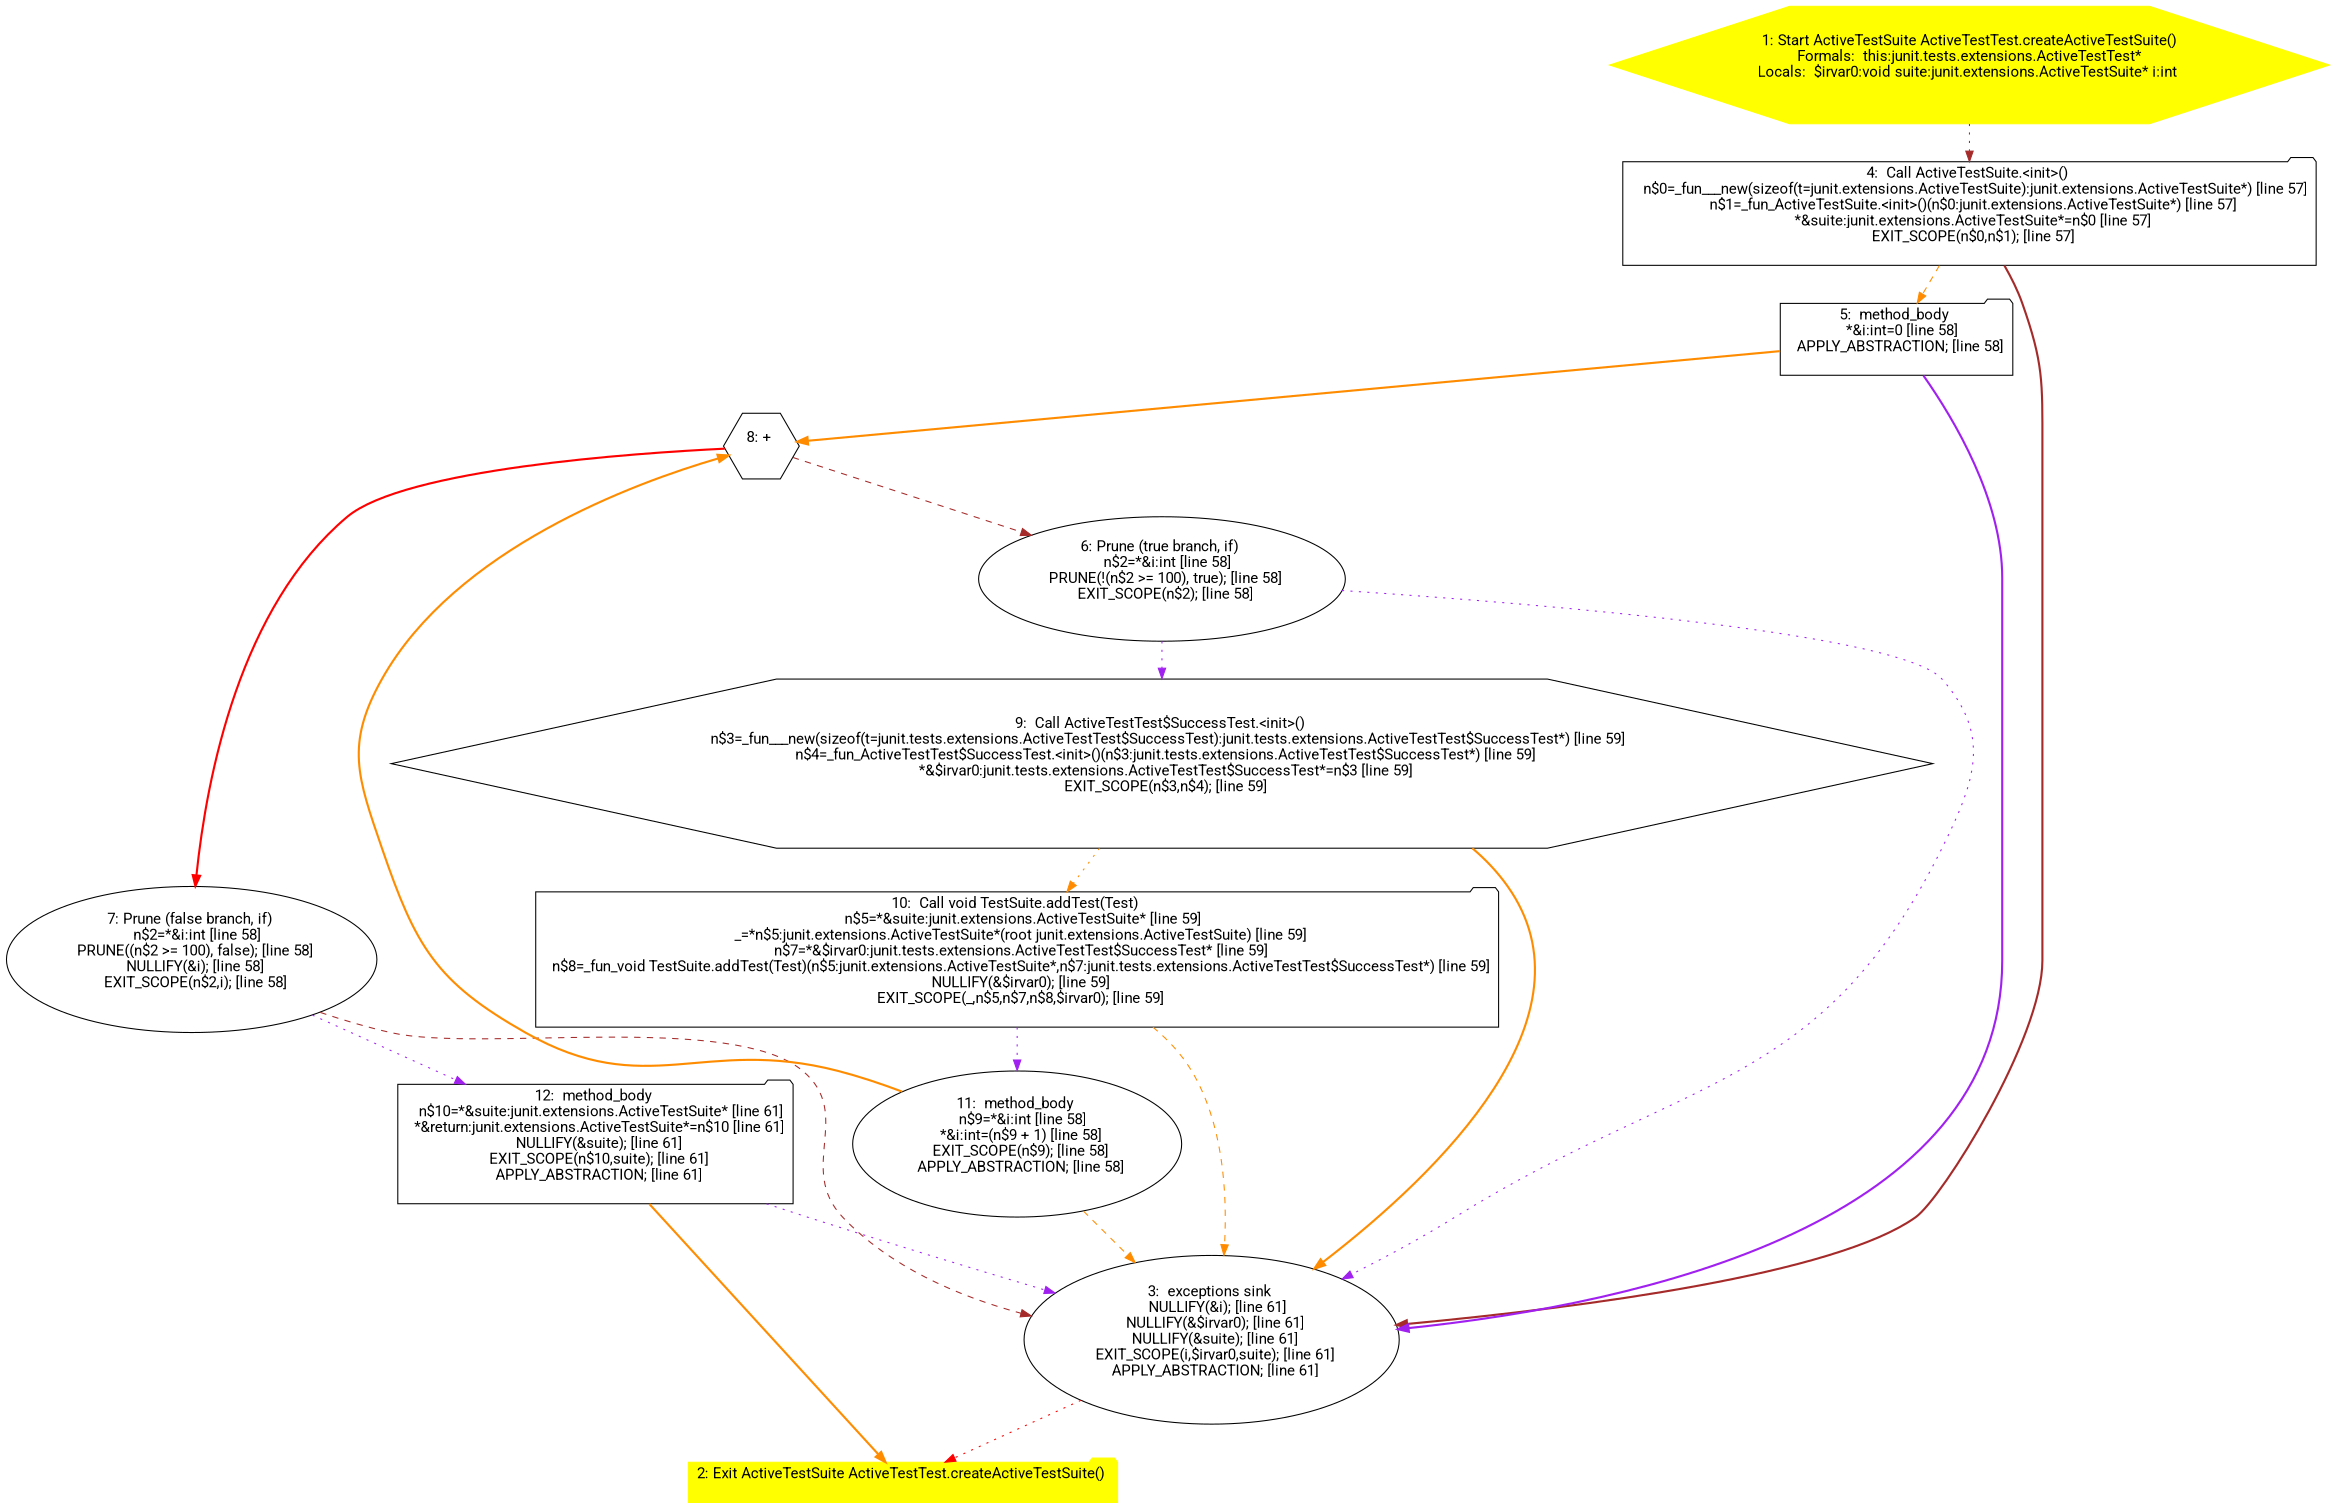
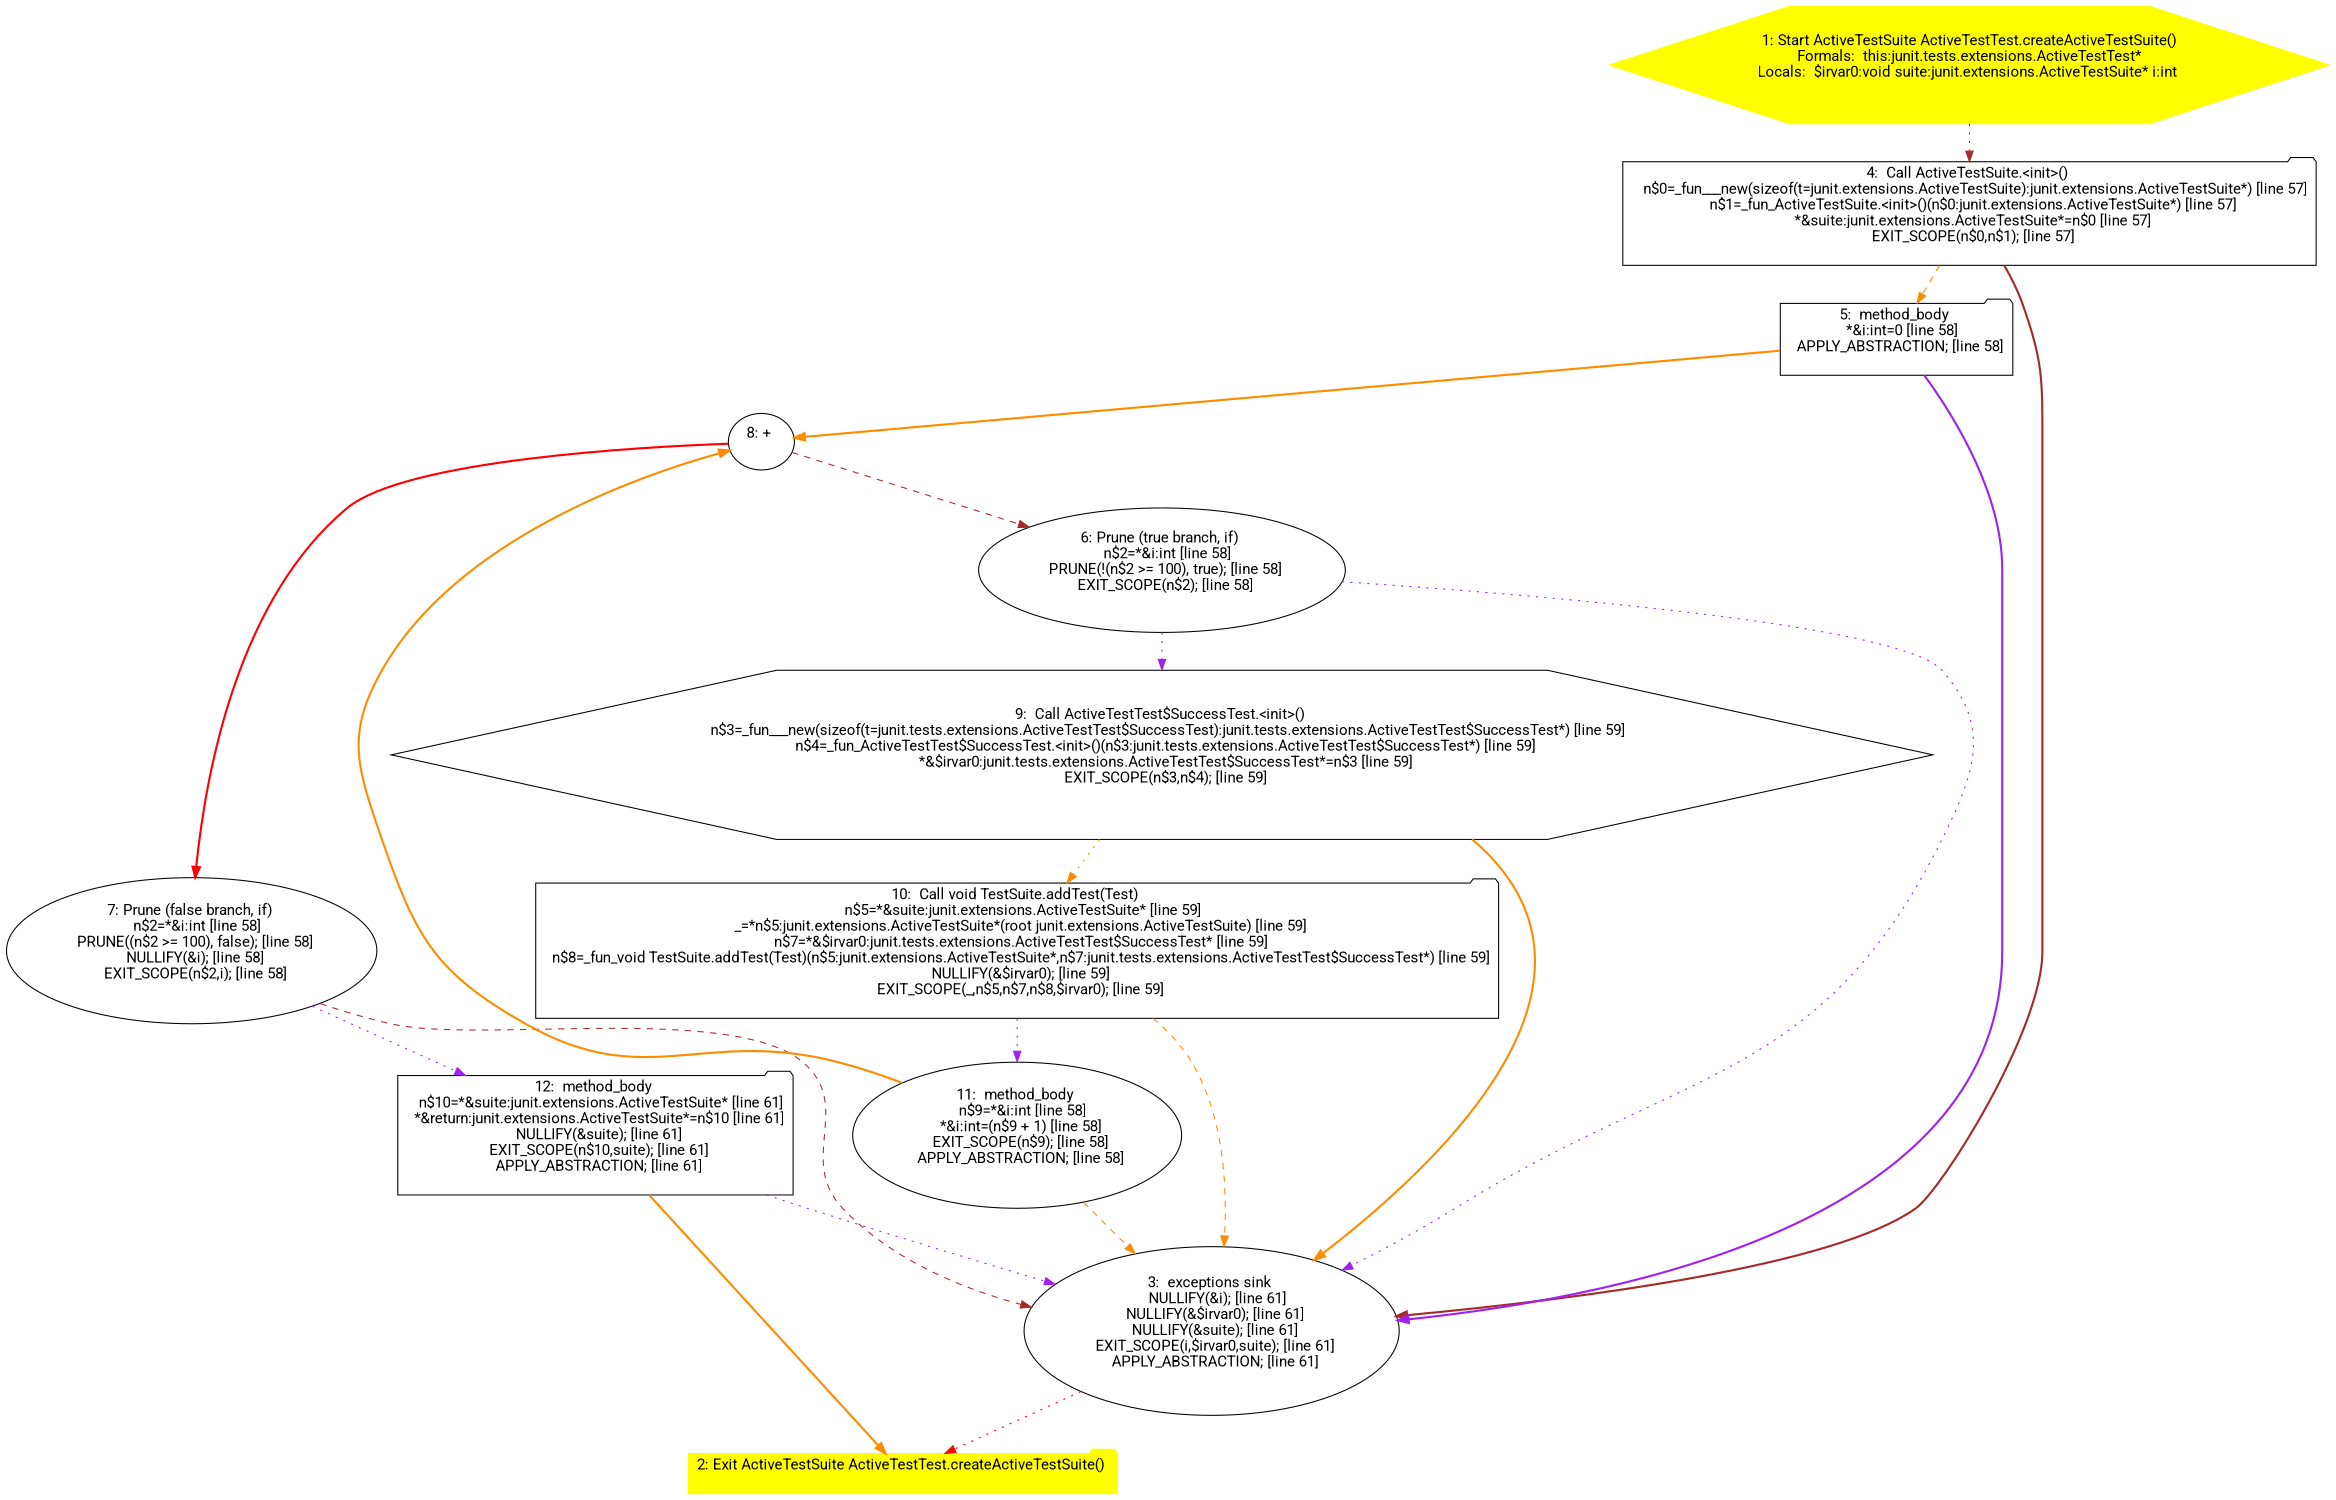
node "8: +": shape hexagon -> ellipse
